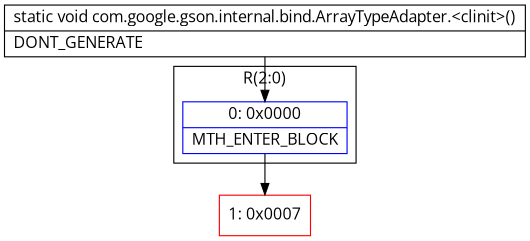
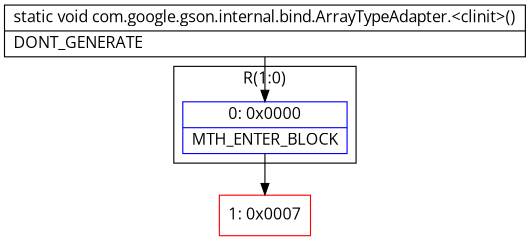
cluster "R(2:0)": label "R(2:0)" -> "R(1:0)"
